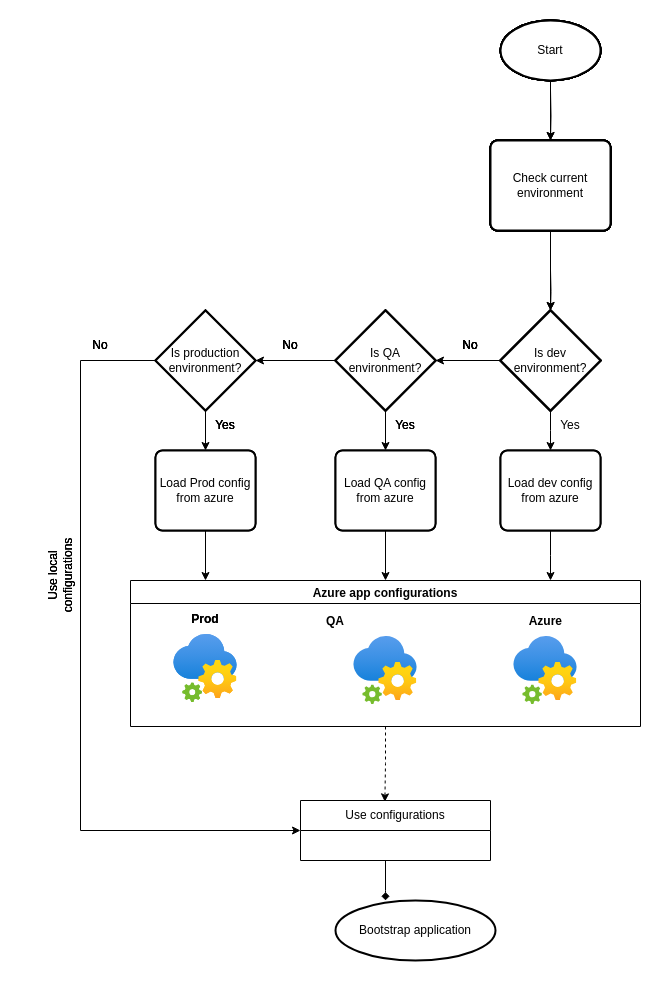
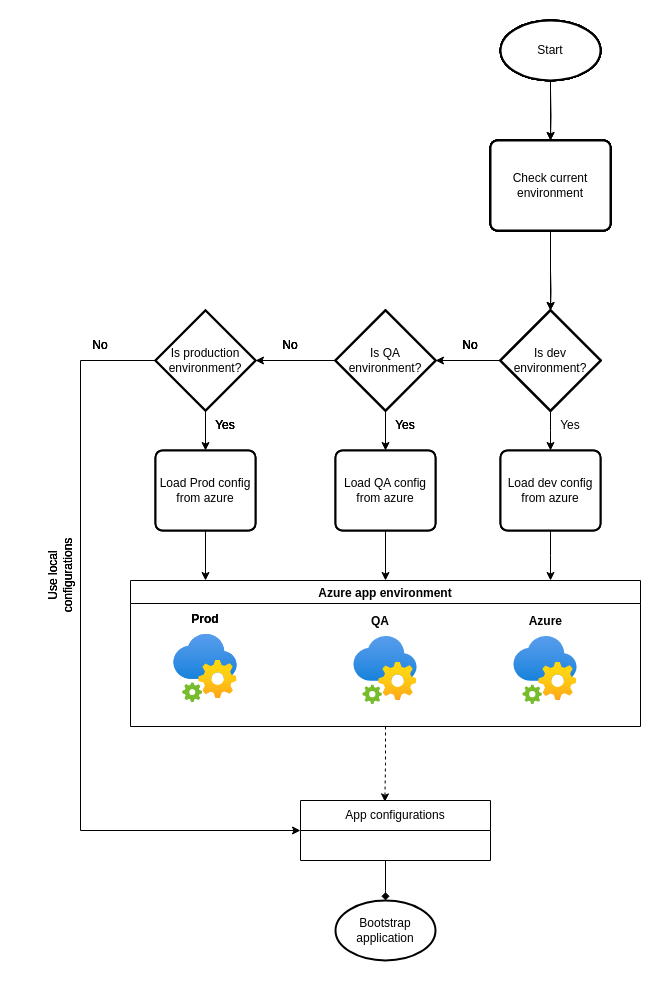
node "Azure app configurations": label "Azure app configurations" -> "Azure app environment"
node "QA": moved (336, 622) -> (381, 622)
node "Use configurations": label "Use configurations" -> "App configurations"
node "Bootstrap application": size 160x60 -> 100x60
